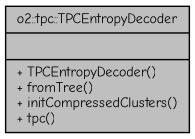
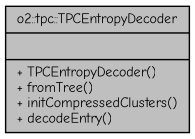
node "o2::tpc::TPCEntropyDecoder": text "+ tpc()" -> "+ decodeEntry()"
